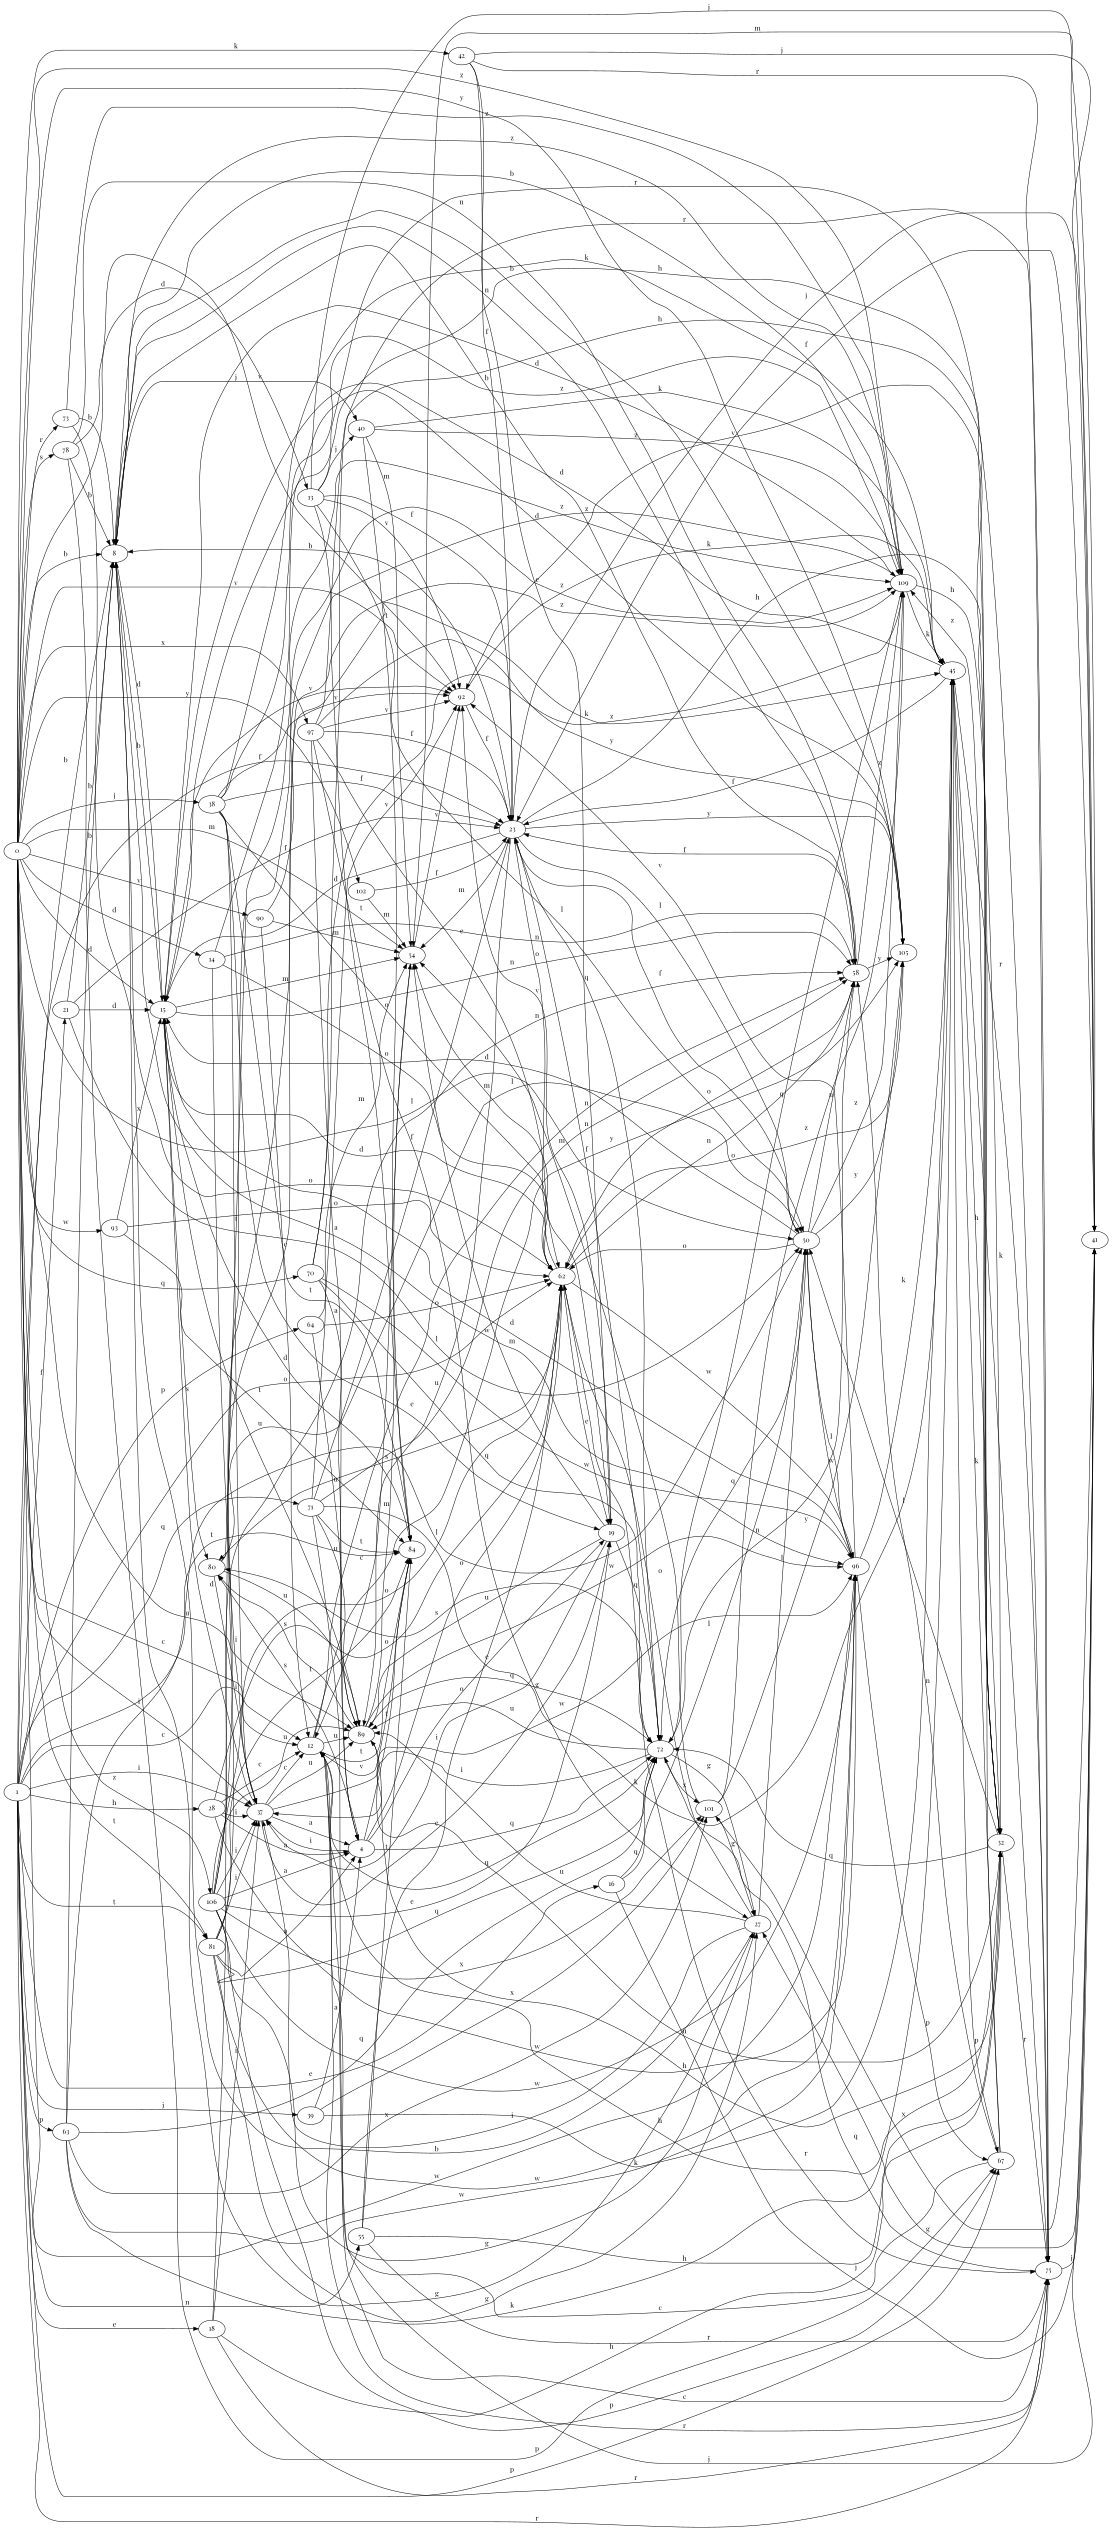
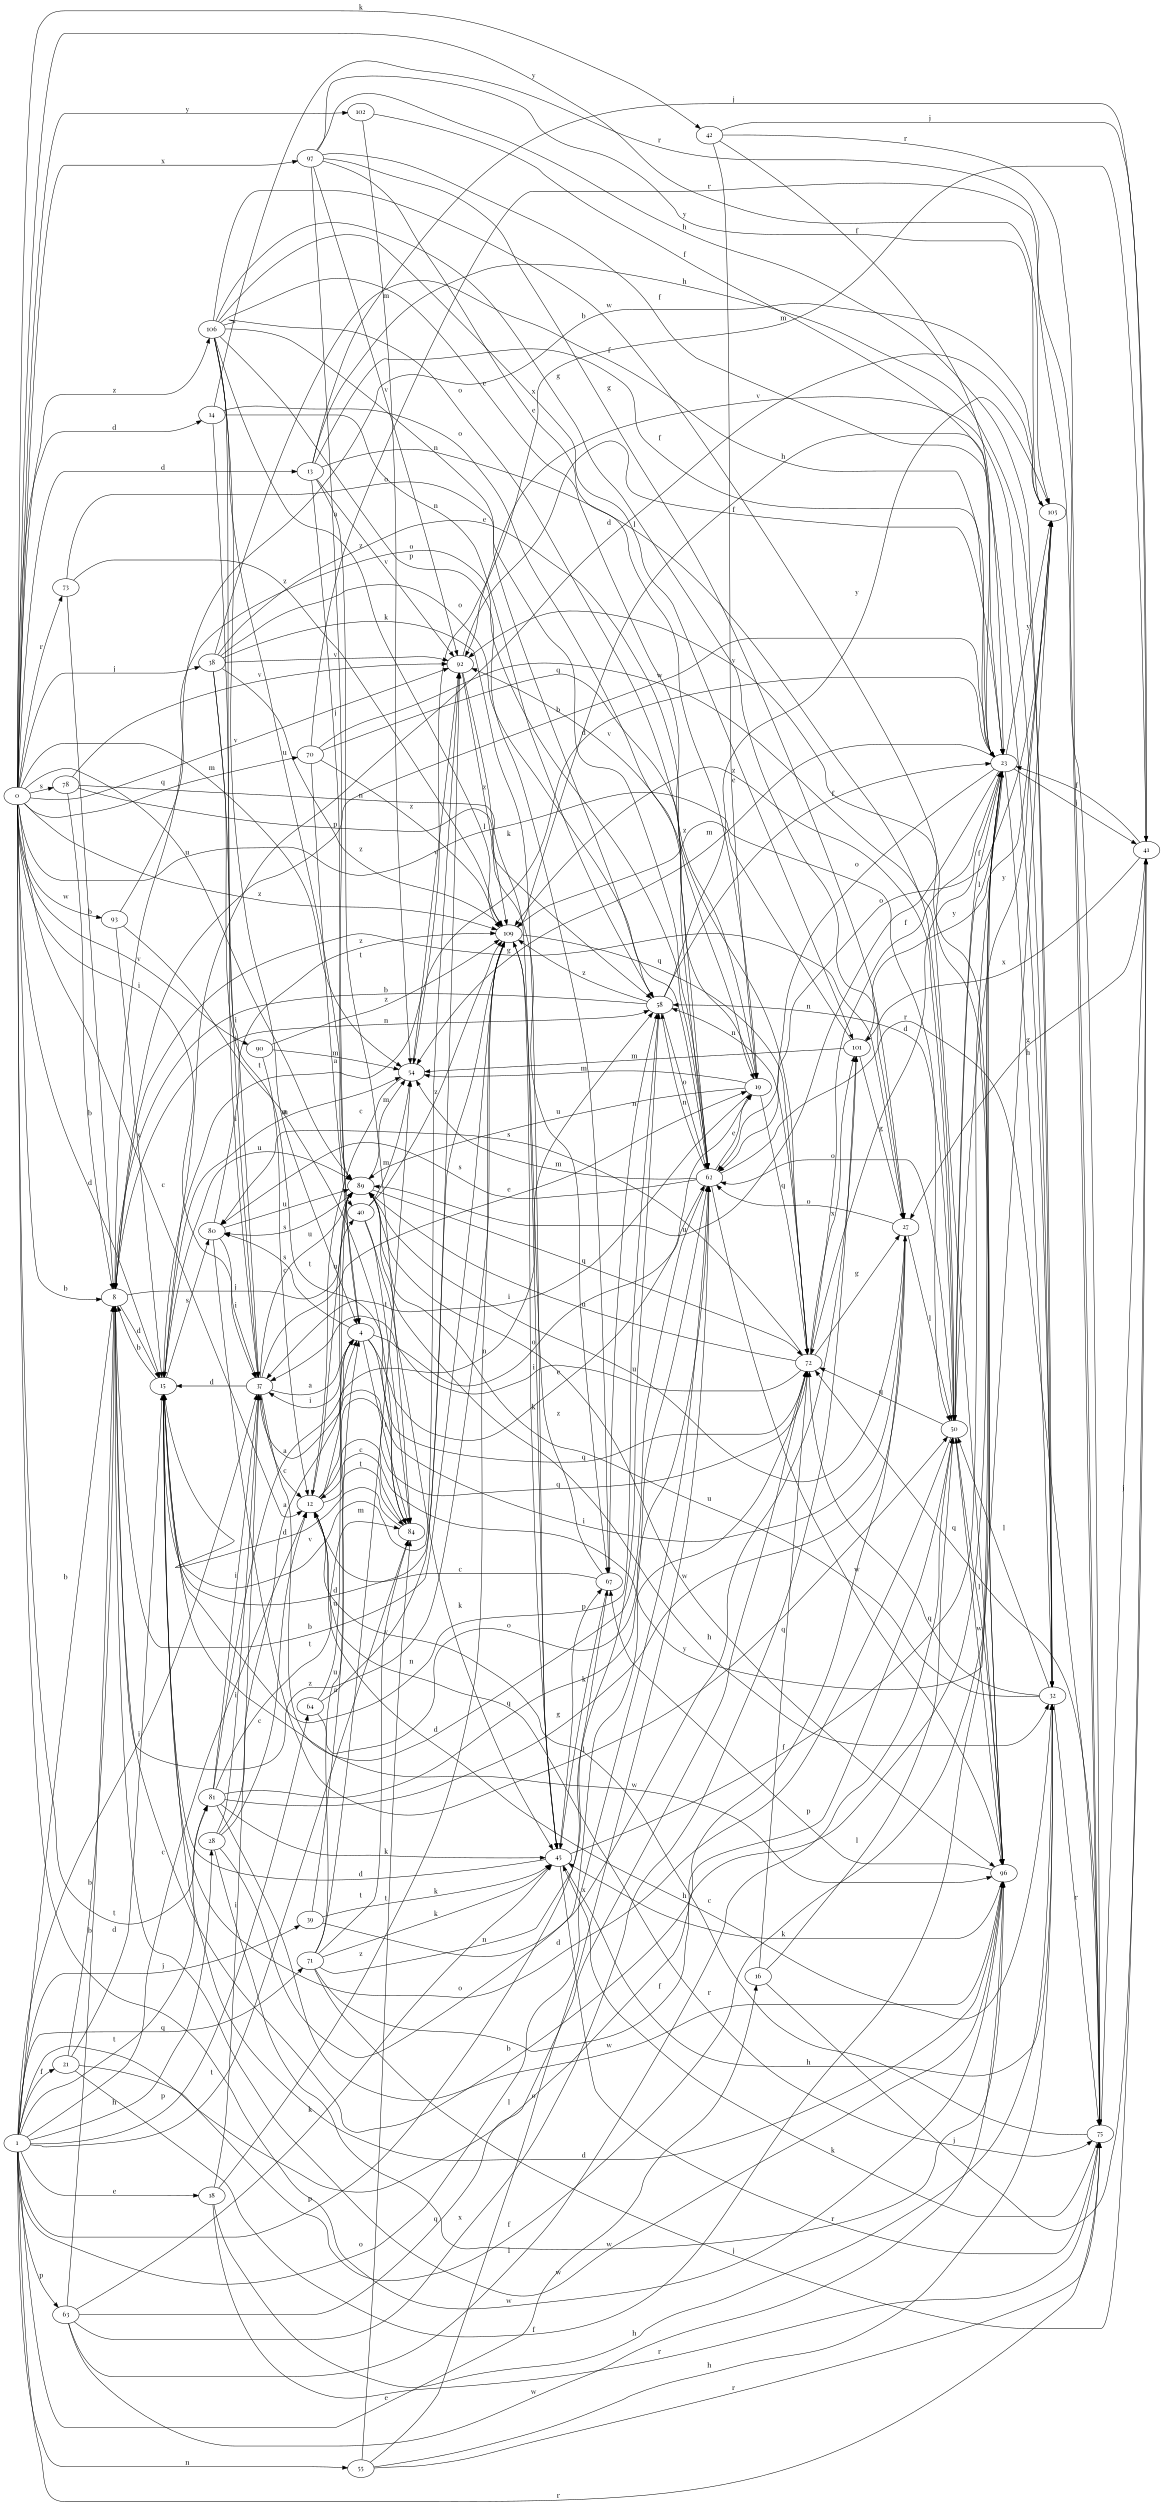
edge "92" -> "109": added, label "z"
edge "23" -> "72": label "q" -> "d"
edge "84" -> "12": label "v" -> "c"
